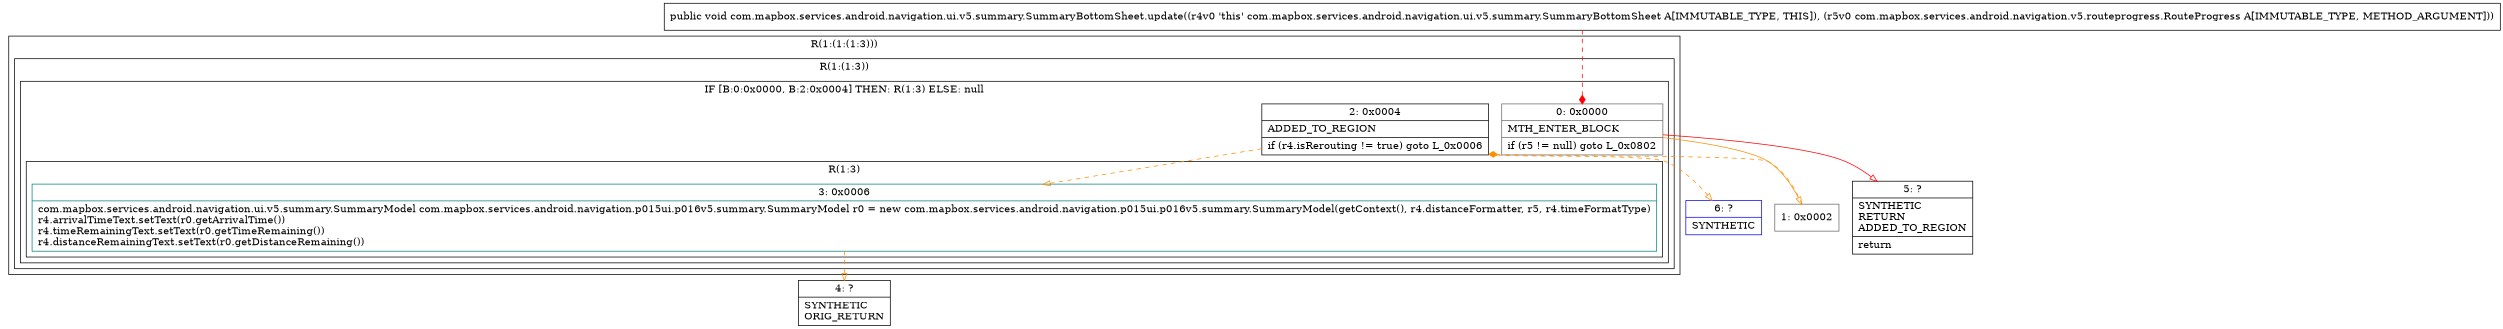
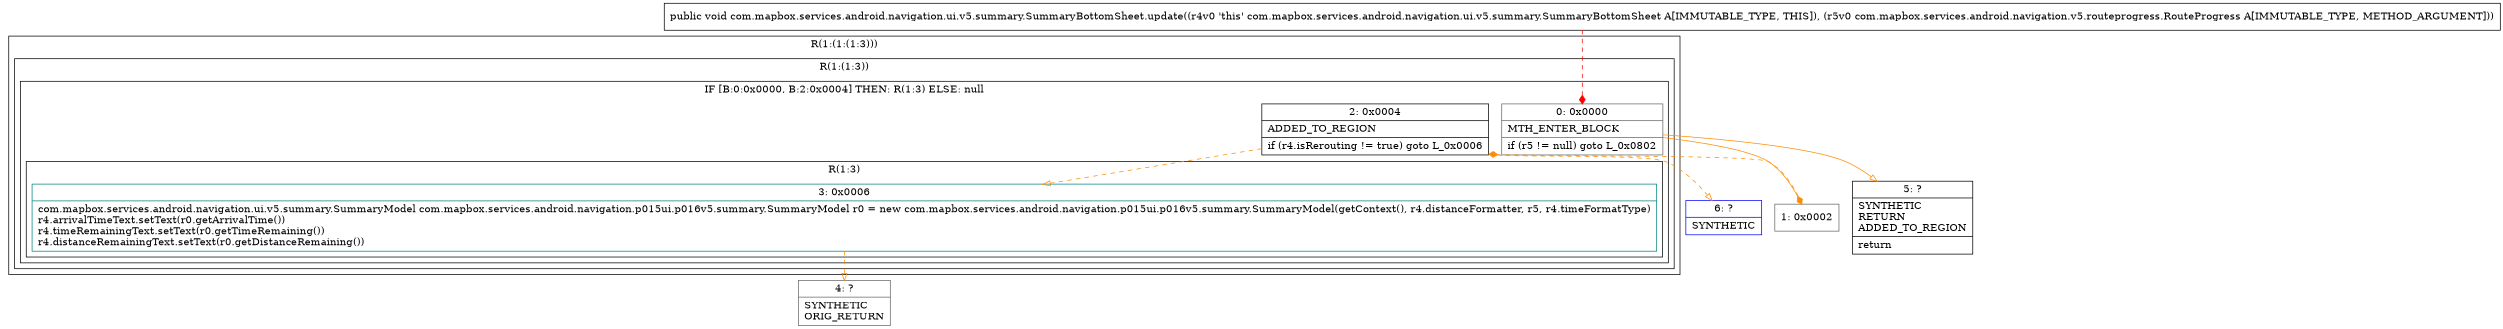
edge "0: 0x0000" -> "5: ?": color red -> darkorange
edge "0: 0x0000" -> "1: 0x0002": arrowhead onormal -> diamond
node "4: ?": color black -> gray40
